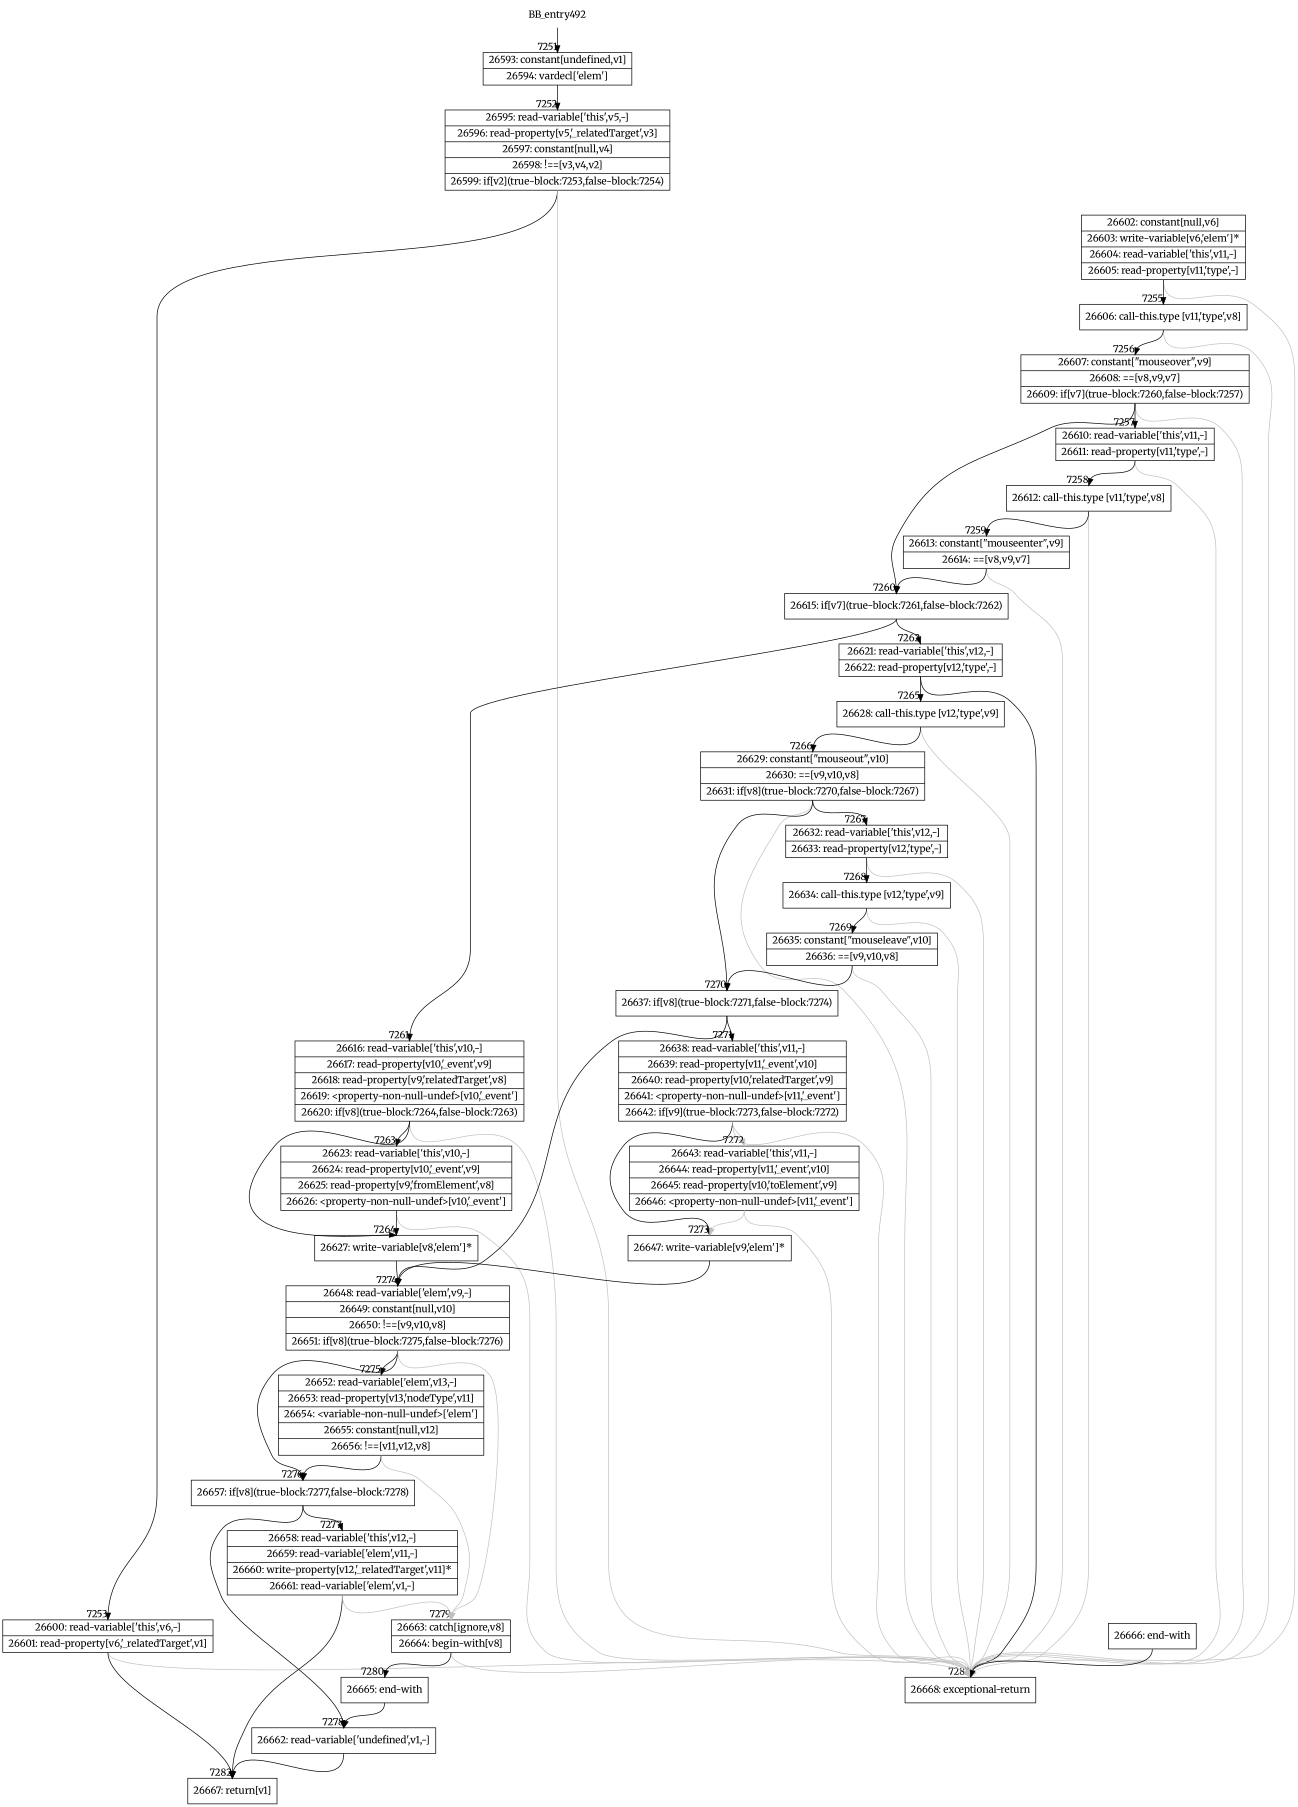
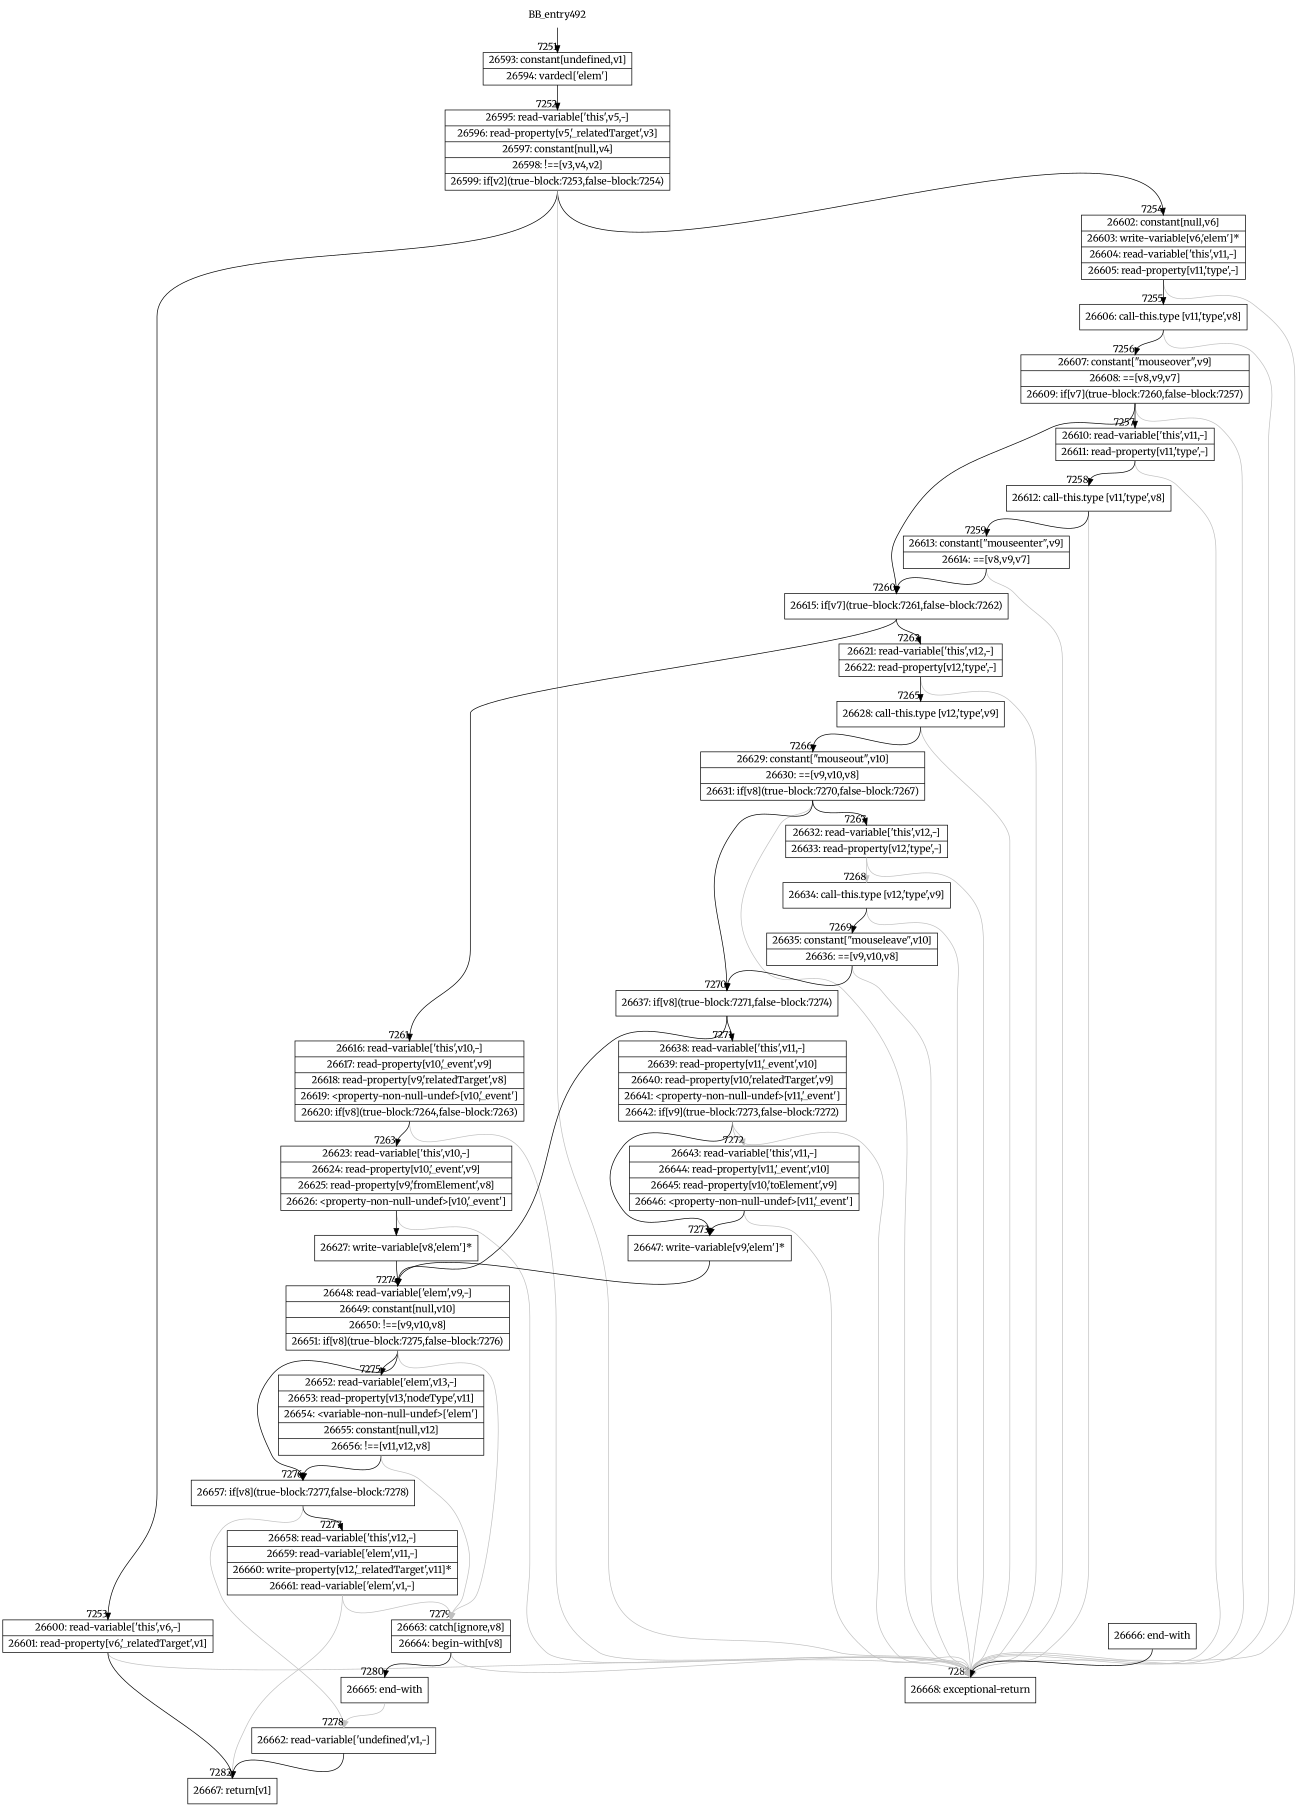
edge "26595: read-variable['this',v5,-]" -> "26602: constant[null,v6]": added
edge "26632: read-variable['this',v12,-]" -> "26634: call-this.type [v12,'type',v9]": color black -> gray
edge "26621: read-variable['this',v12,-]" -> "26668: exceptional-return": color black -> gray
edge "26616: read-variable['this',v10,-]" -> "26627: write-variable[v8,'elem']*": removed
edge "26643: read-variable['this',v11,-]" -> "26647: write-variable[v9,'elem']*": color gray -> black
edge "26657: if[v8](true-block:7277,false-block:7278)" -> "26662: read-variable['undefined',v1,-]": color black -> gray
edge "26658: read-variable['this',v12,-]" -> "26667: return[v1]": color black -> gray
edge "26665: end-with" -> "26662: read-variable['undefined',v1,-]": color black -> gray
